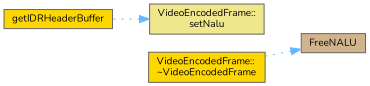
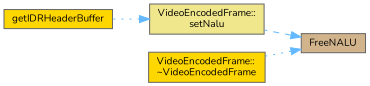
edge "VideoEncodedFrame:: setNalu" -> "FreeNALU": added
